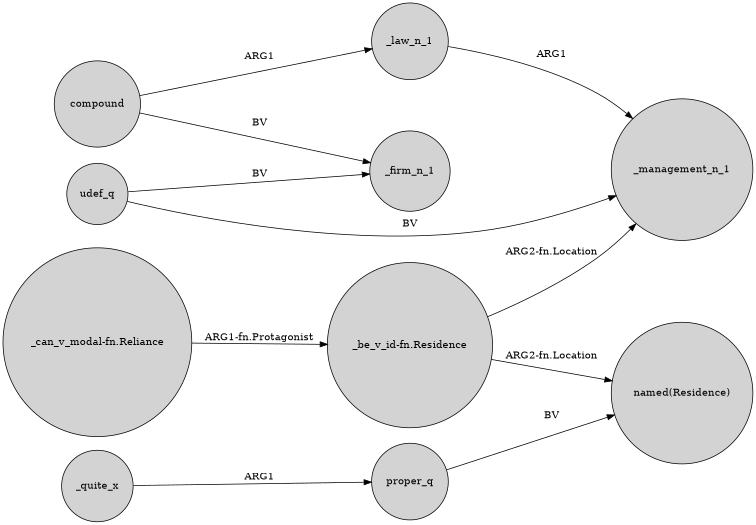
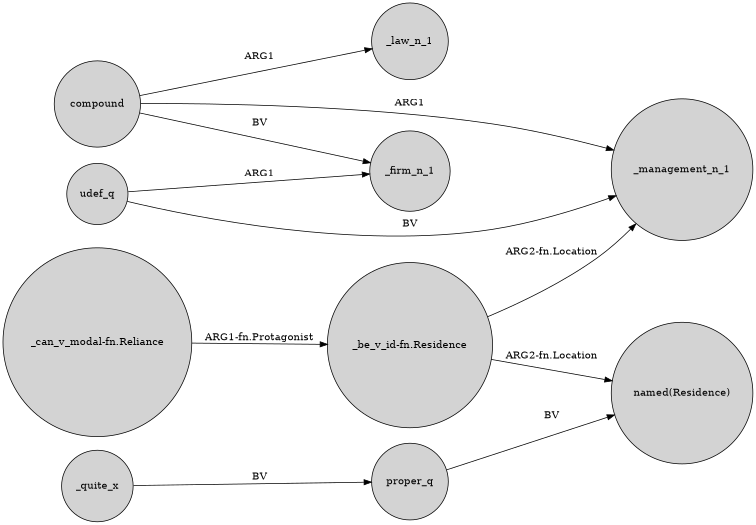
edge "_law_n_1" -> "_management_n_1": now "compound" -> "_management_n_1"
edge "udef_q" -> "_firm_n_1": label "BV" -> "ARG1"
edge "_quite_x" -> "proper_q": label "ARG1" -> "BV"
